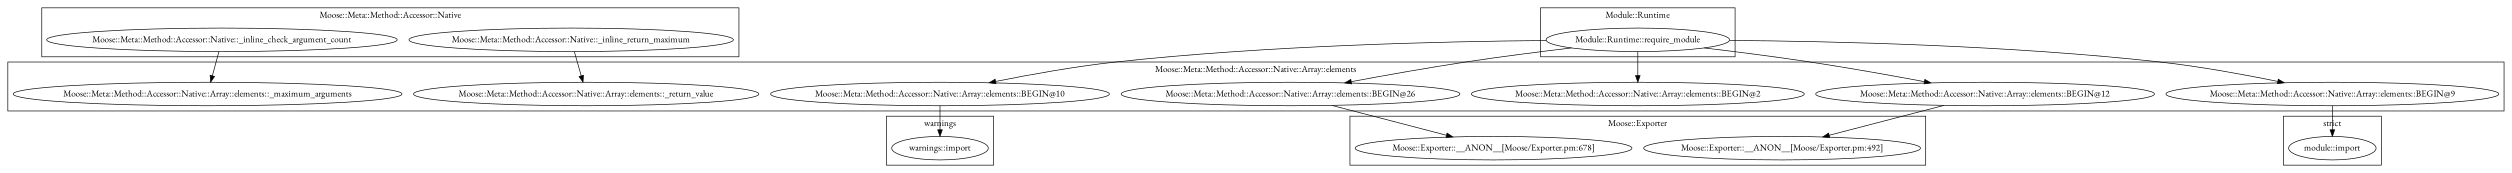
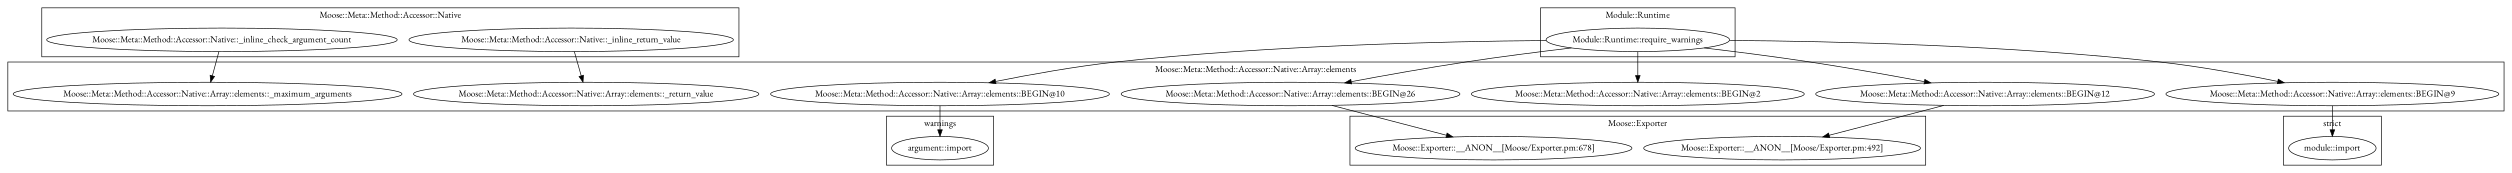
node "Moose::Meta::Method::Accessor::Native::_inline_return_maximum": label "Moose::Meta::Method::Accessor::Native::_inline_return_maximum" -> "Moose::Meta::Method::Accessor::Native::_inline_return_value"
node "Module::Runtime::require_module": label "Module::Runtime::require_module" -> "Module::Runtime::require_warnings"
node "warnings::import": label "warnings::import" -> "argument::import"
